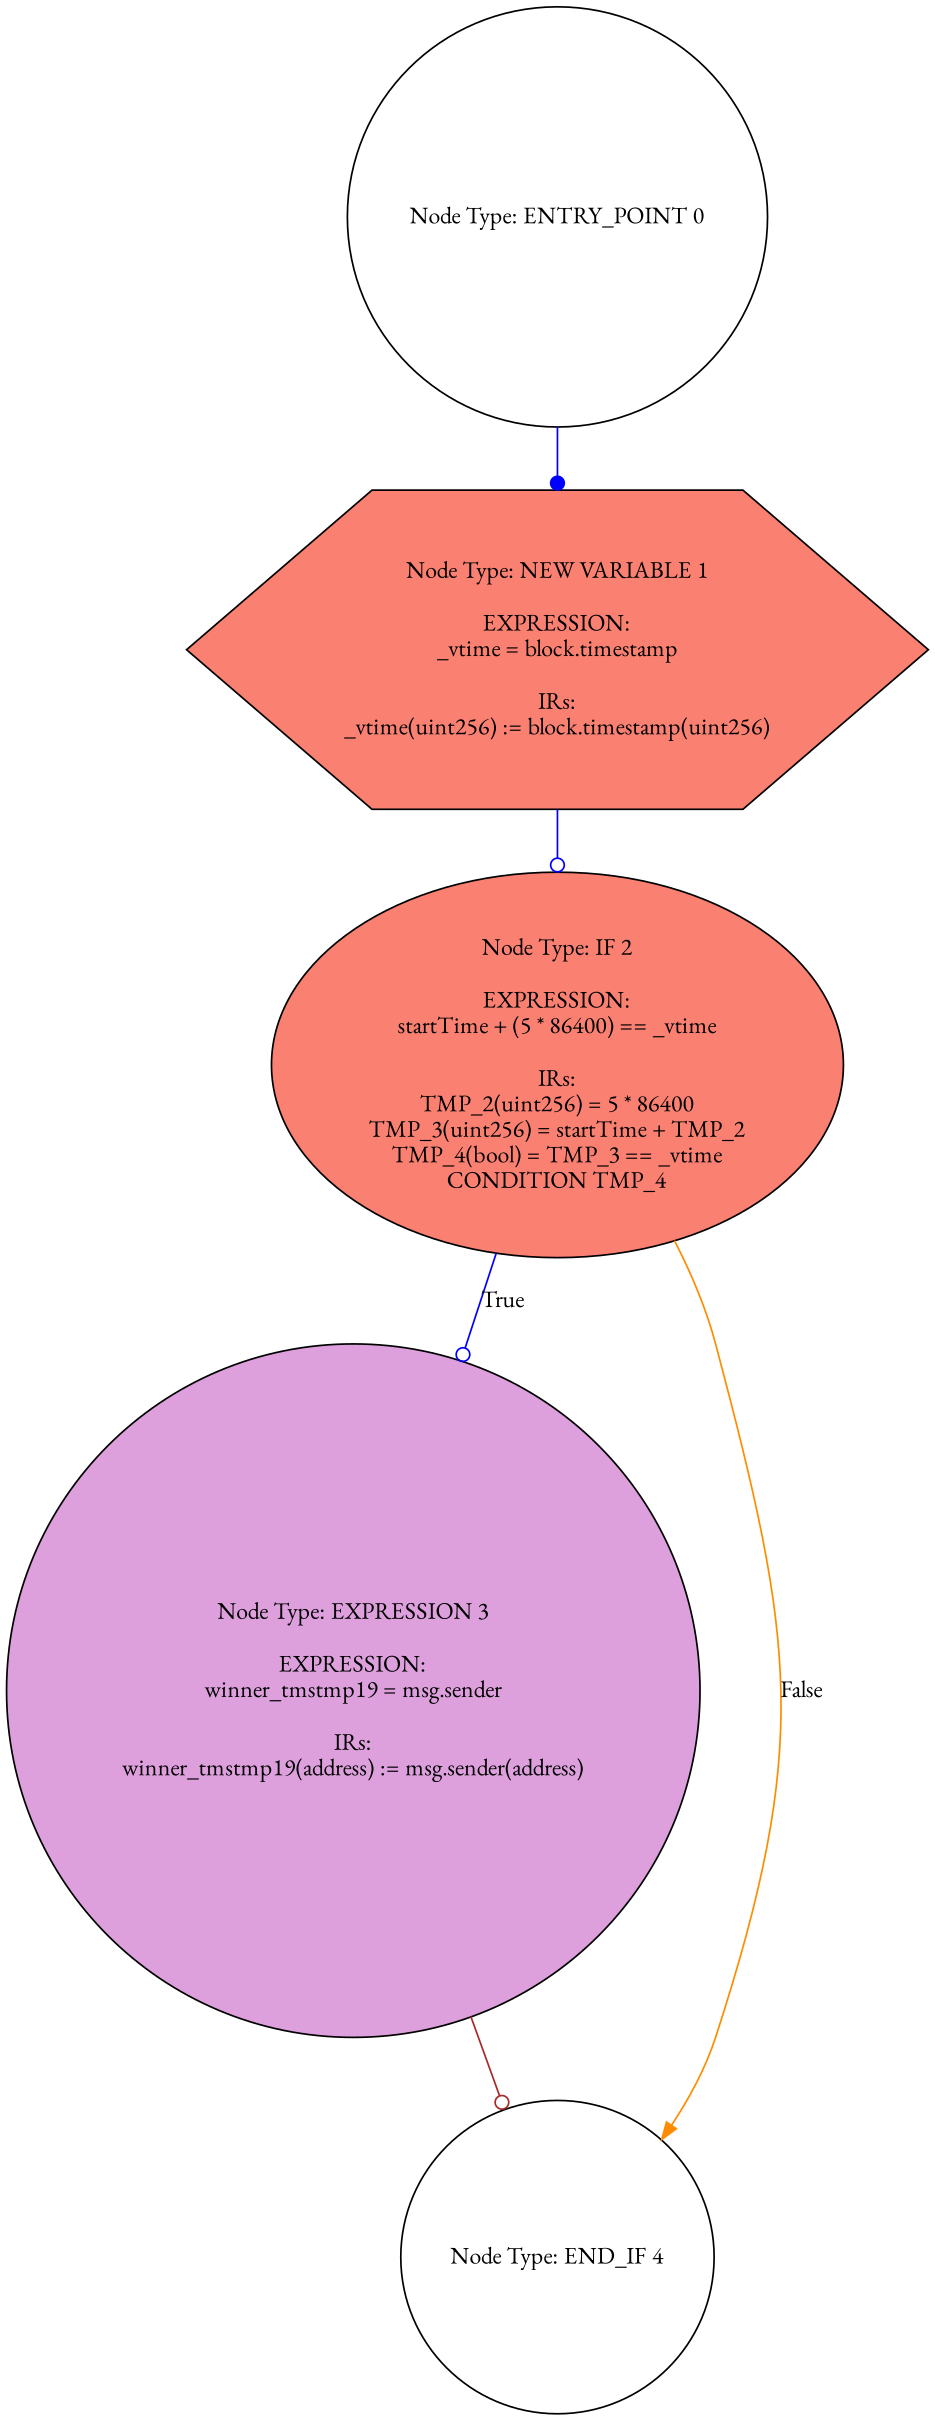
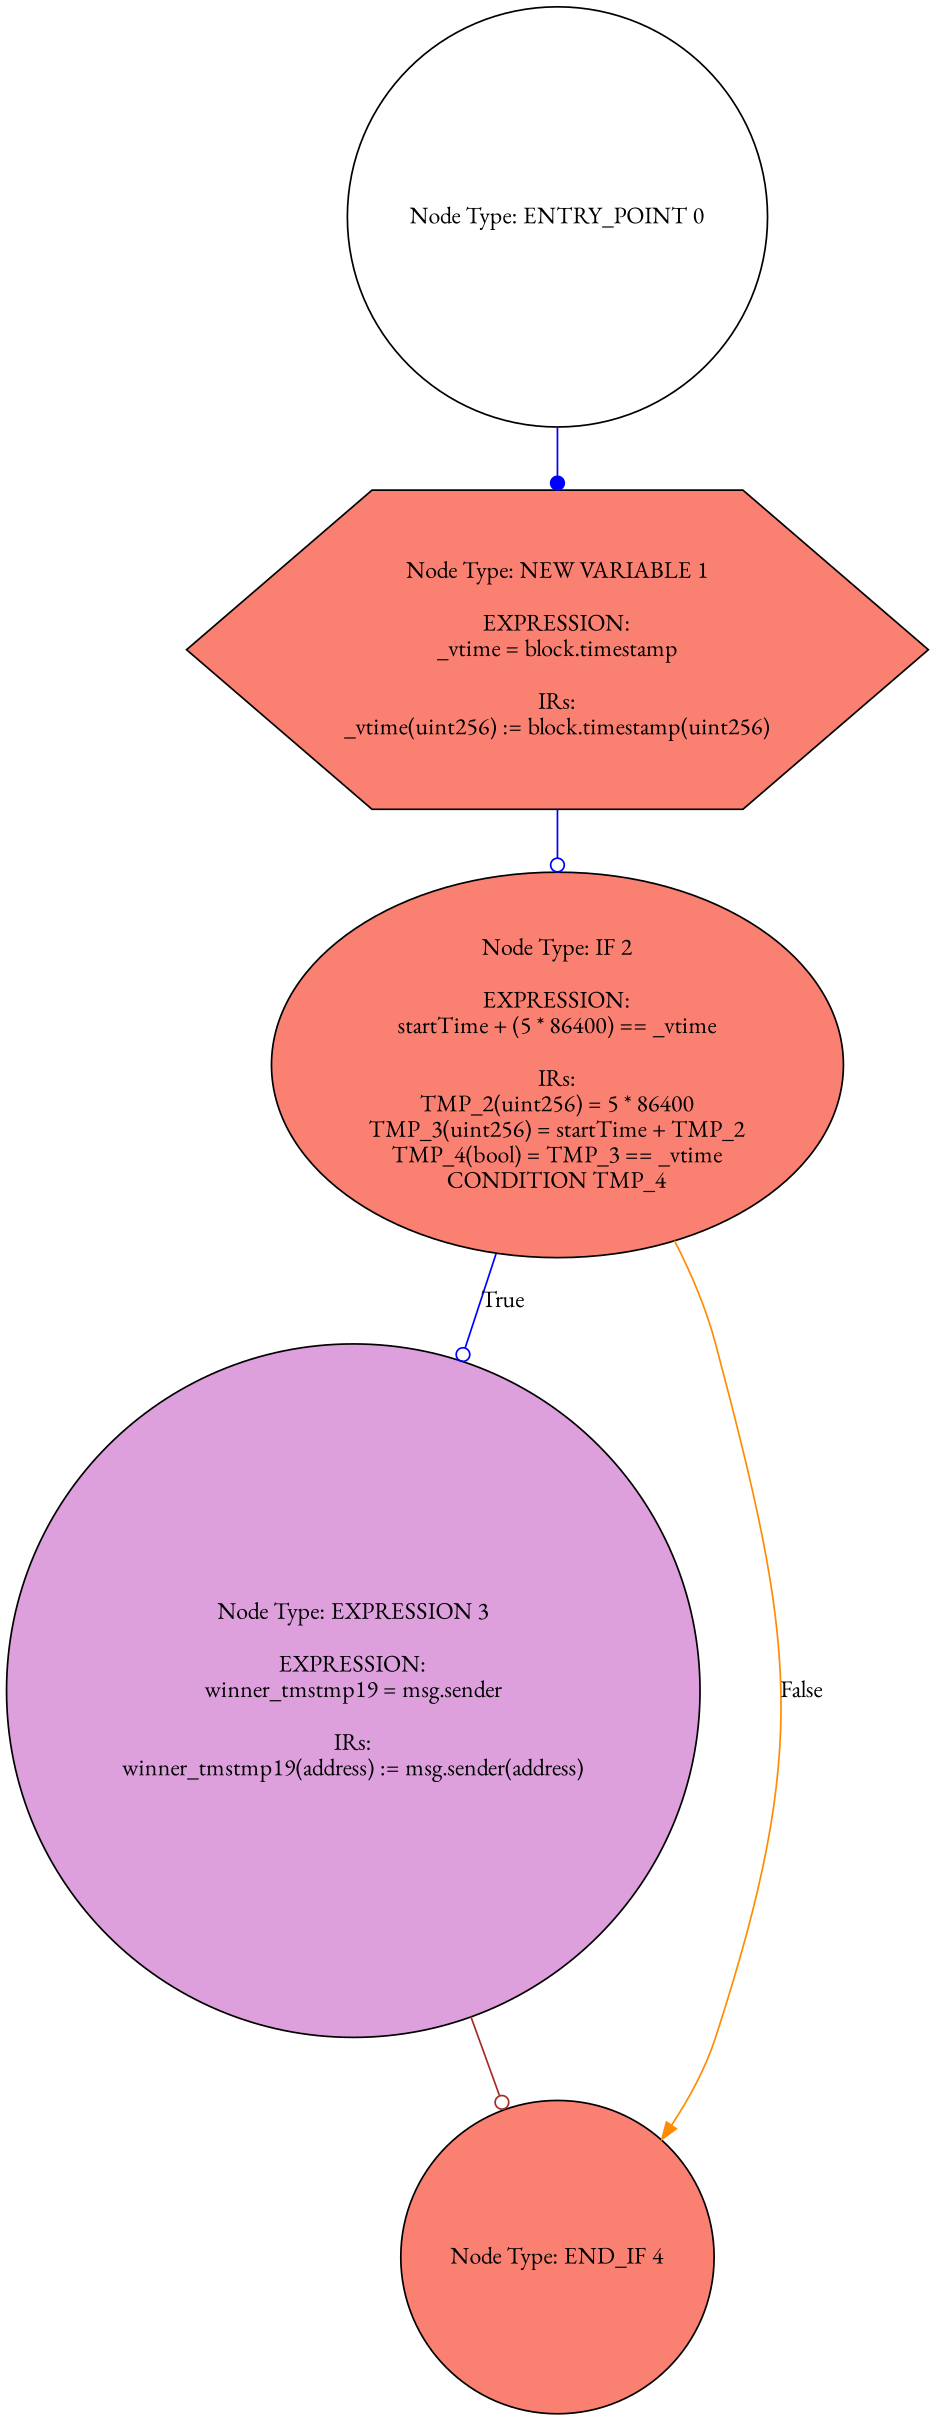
node "Node Type: END_IF 4": fillcolor white -> salmon
